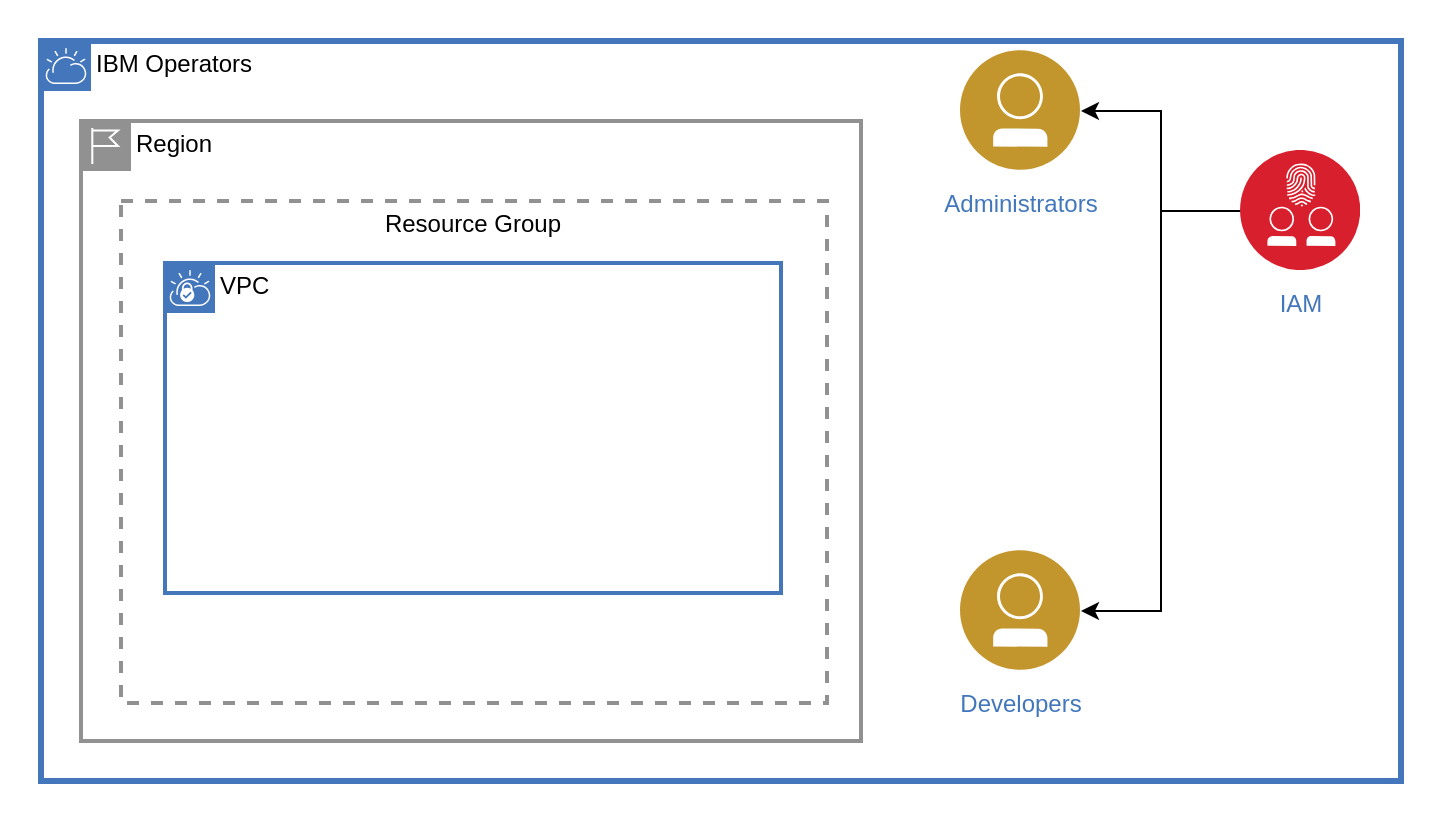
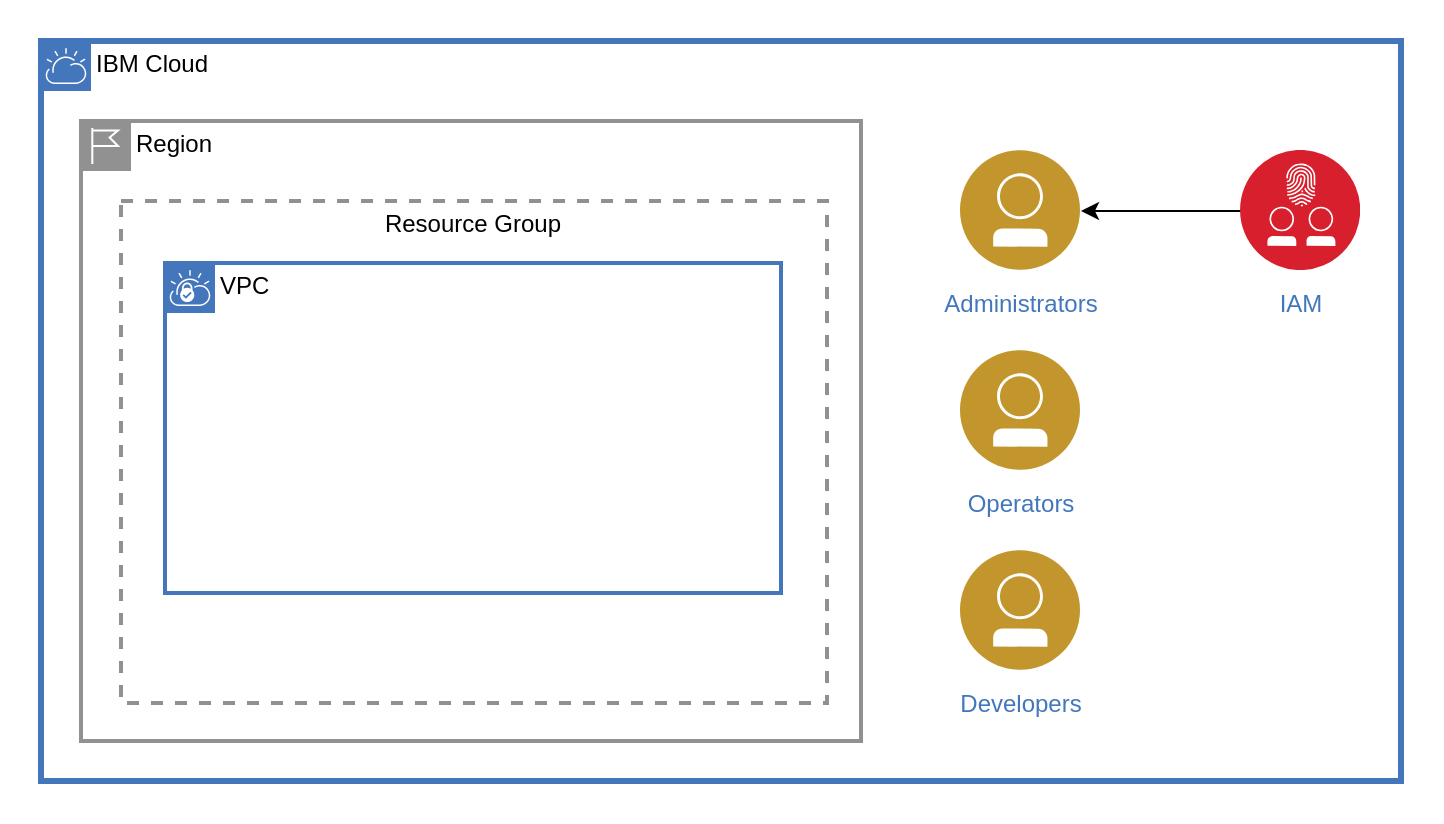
node "IBM Operators": label "IBM Operators" -> "IBM Cloud"
node "Administrators": moved (1021, 111) -> (1021, 211)
node "Operators": added
edge "IAM" -> "Developers": removed
